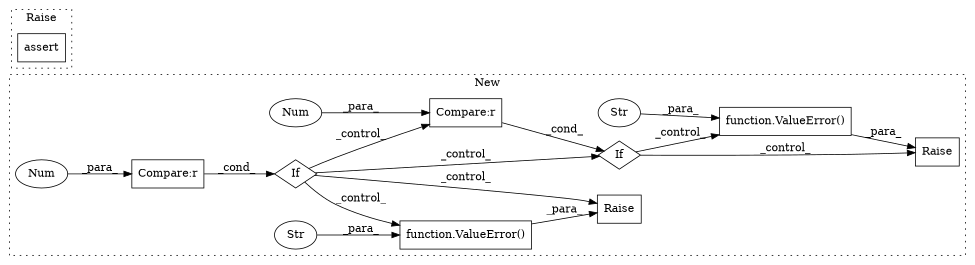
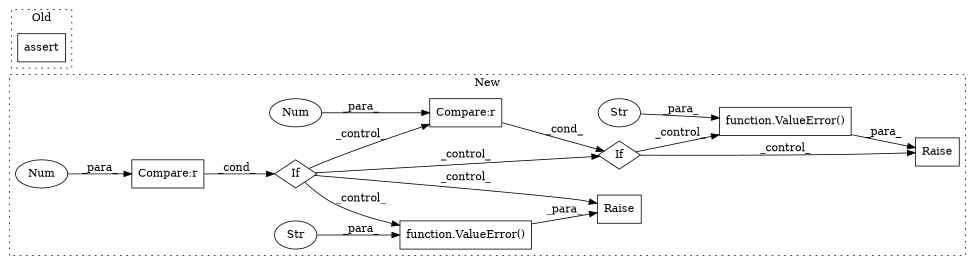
cluster "Raise": label "Raise" -> "Old"
